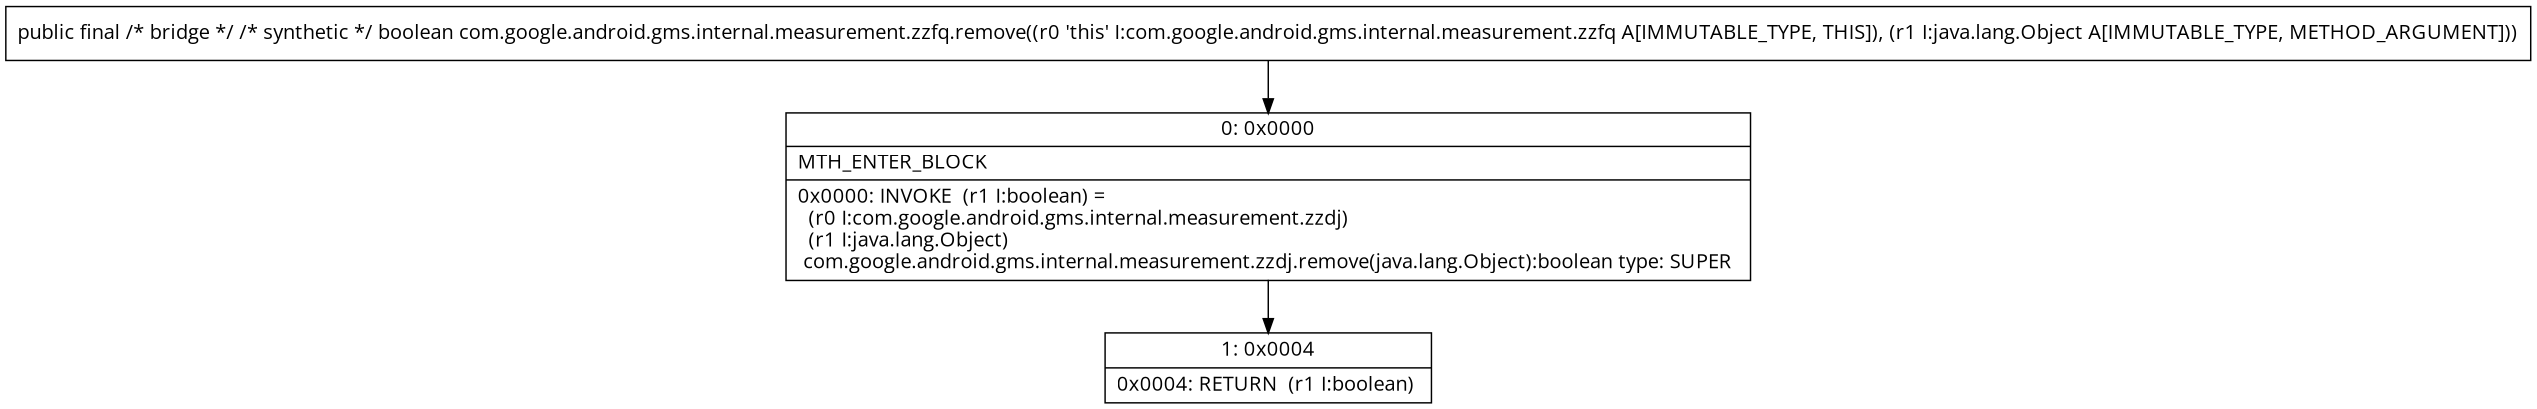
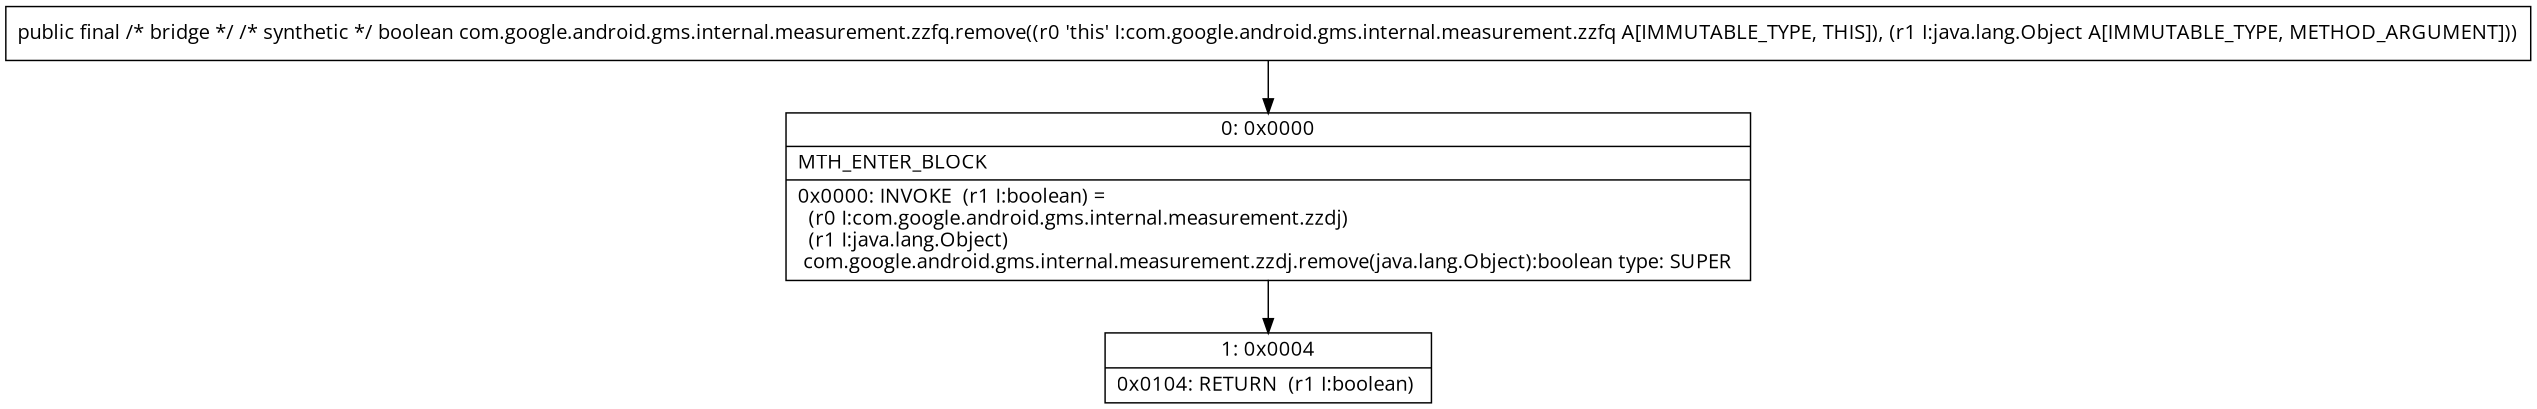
node "1: 0x0004": text "0x0004: RETURN  (r1 I:boolean)" -> "0x0104: RETURN  (r1 I:boolean)"
